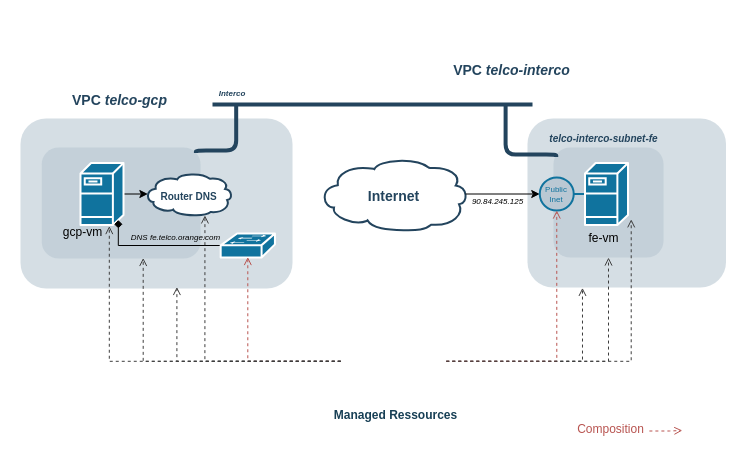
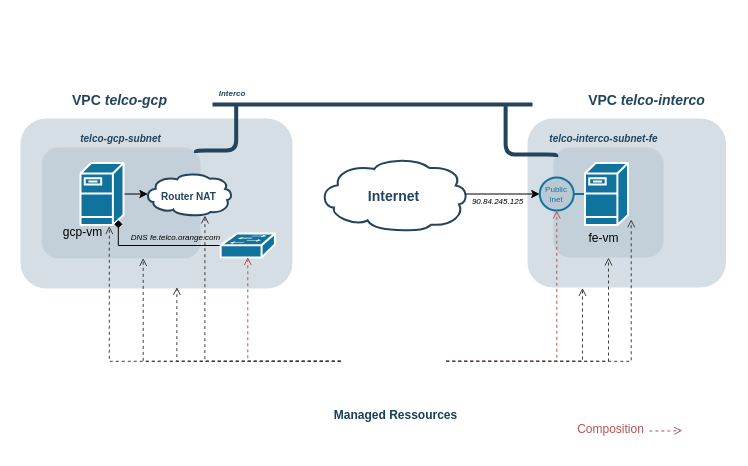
node "VPC telco-interco": moved (511, 70) -> (646, 100)
node "telco-gcp-subnet": added
node "Router DNS": label "Router DNS" -> "Router NAT"
